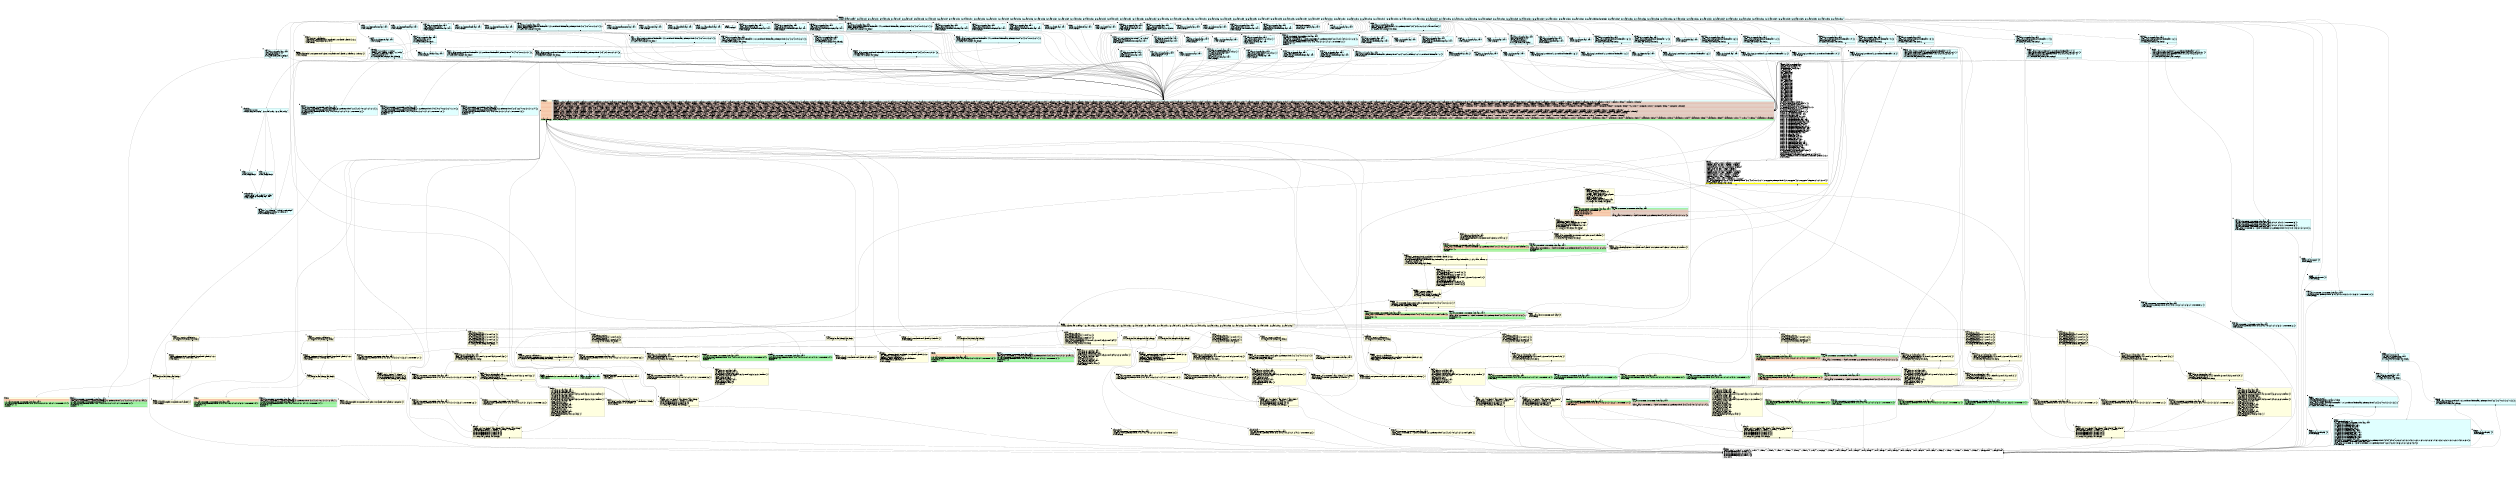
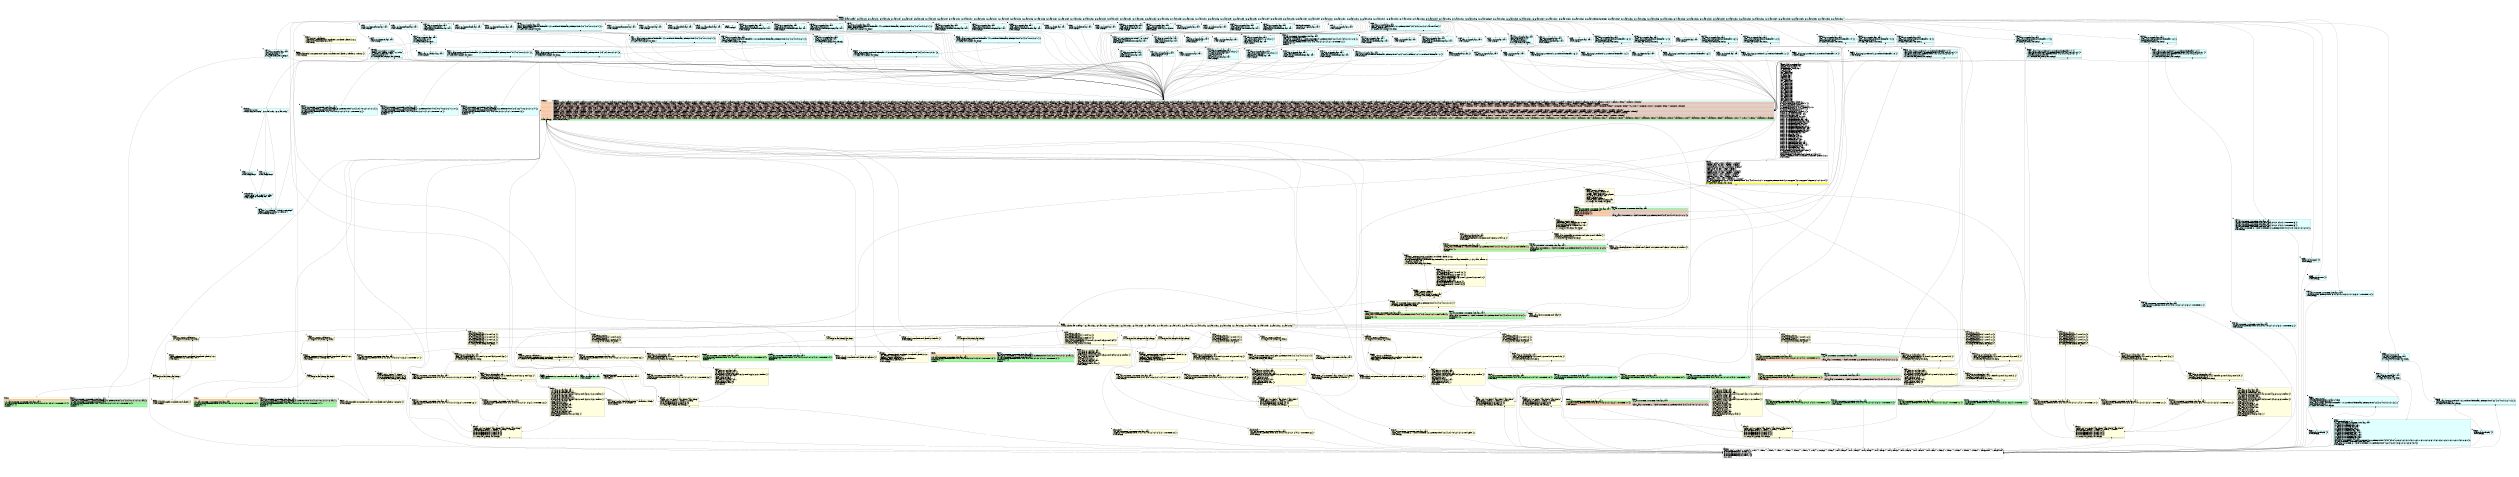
node "if.end206:": text "br label %sw.epilog319" -> "br analyze %sw.epilog319"
